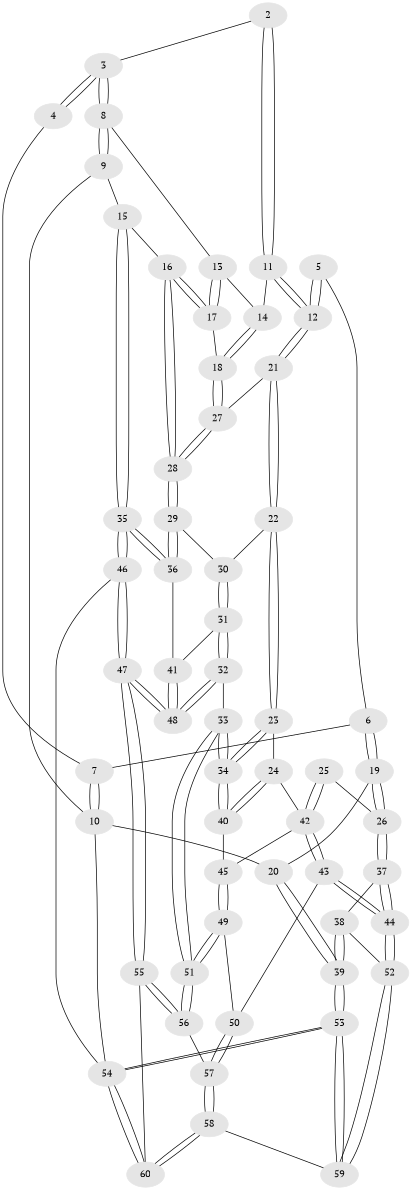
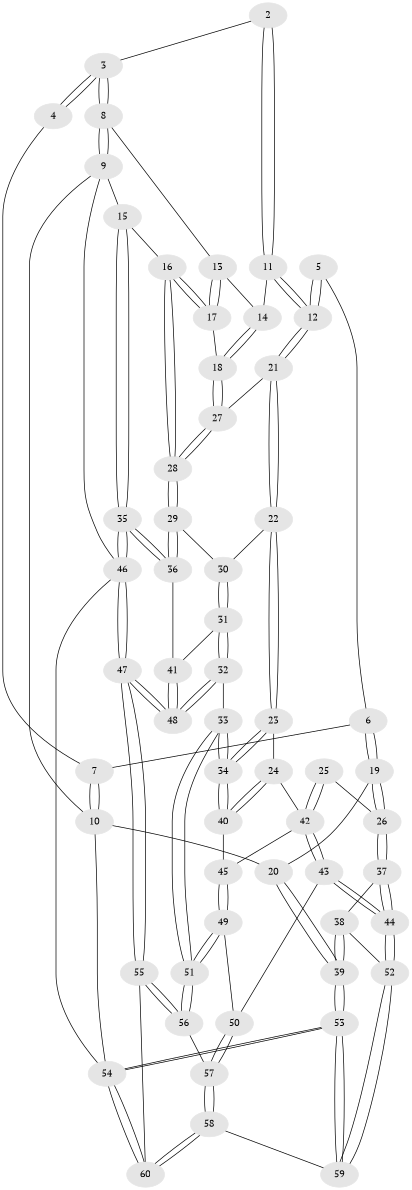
edge "9" -- "46": added
